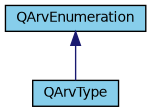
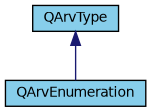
edge "QArvType" -> "QArvEnumeration": reversed
